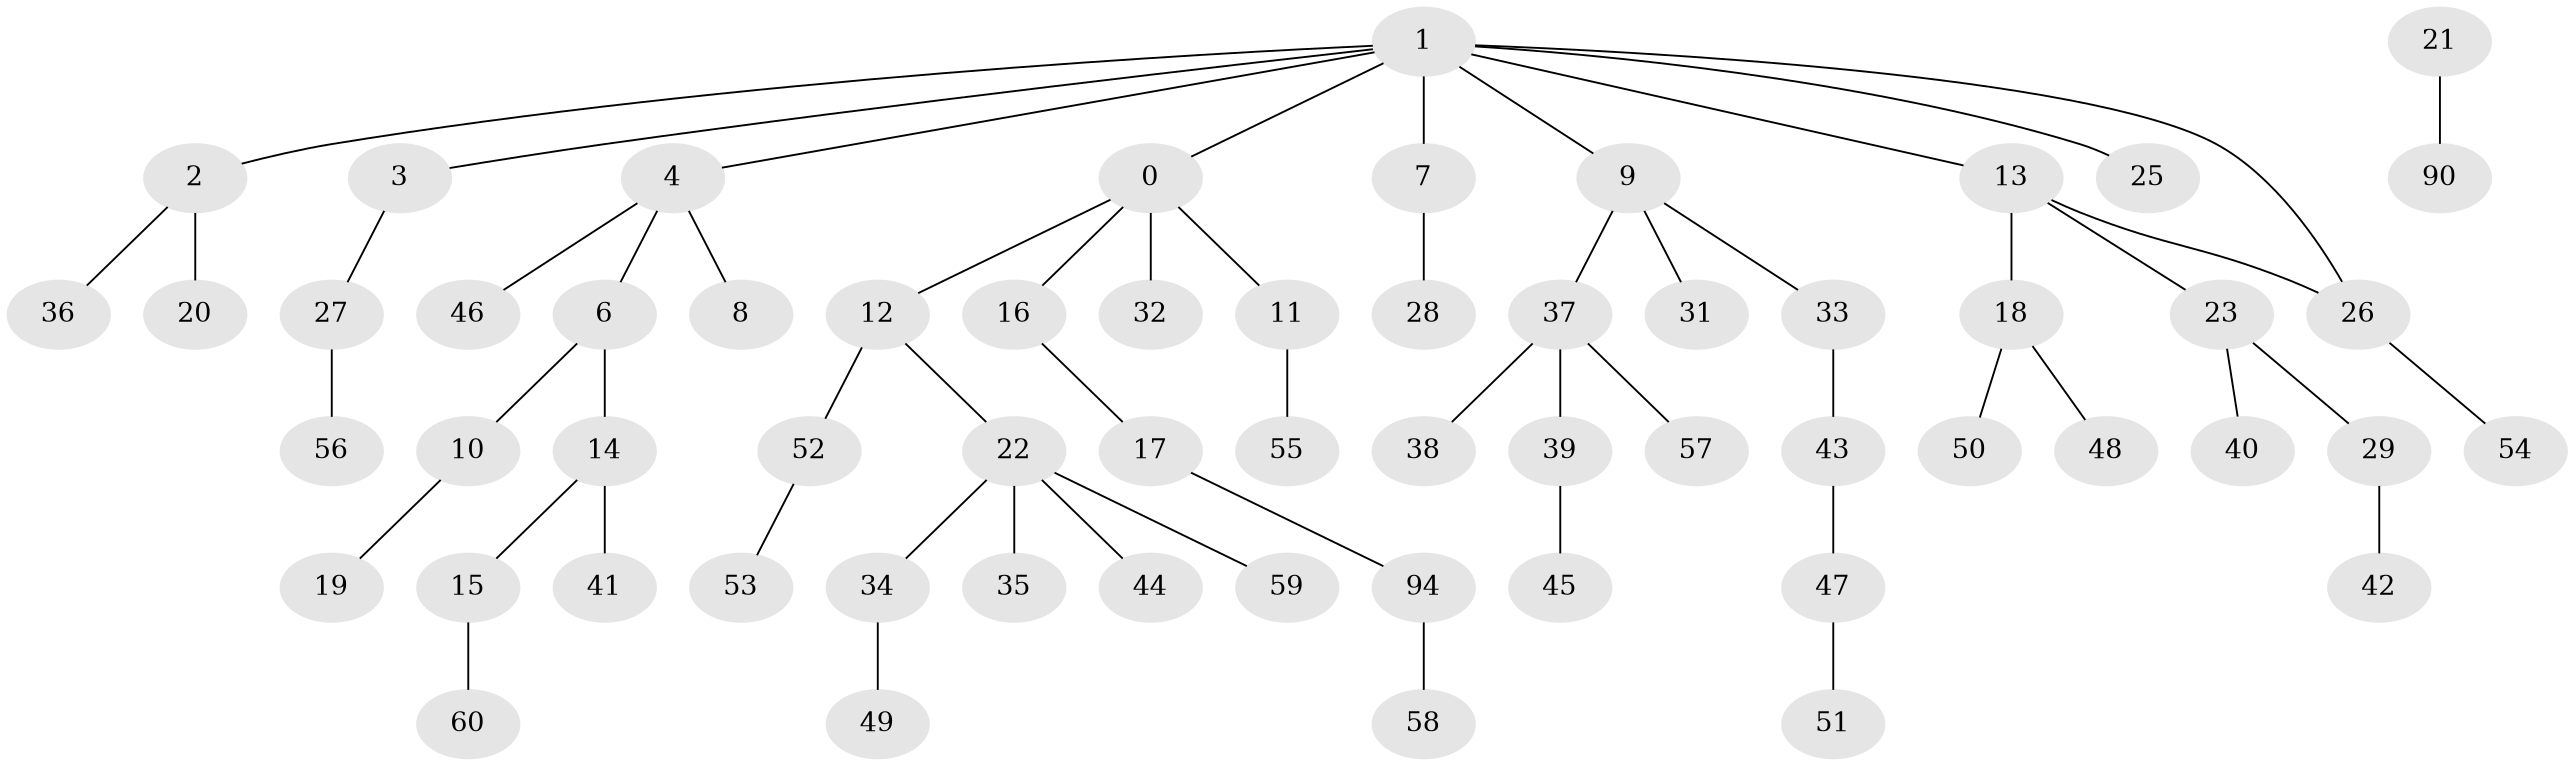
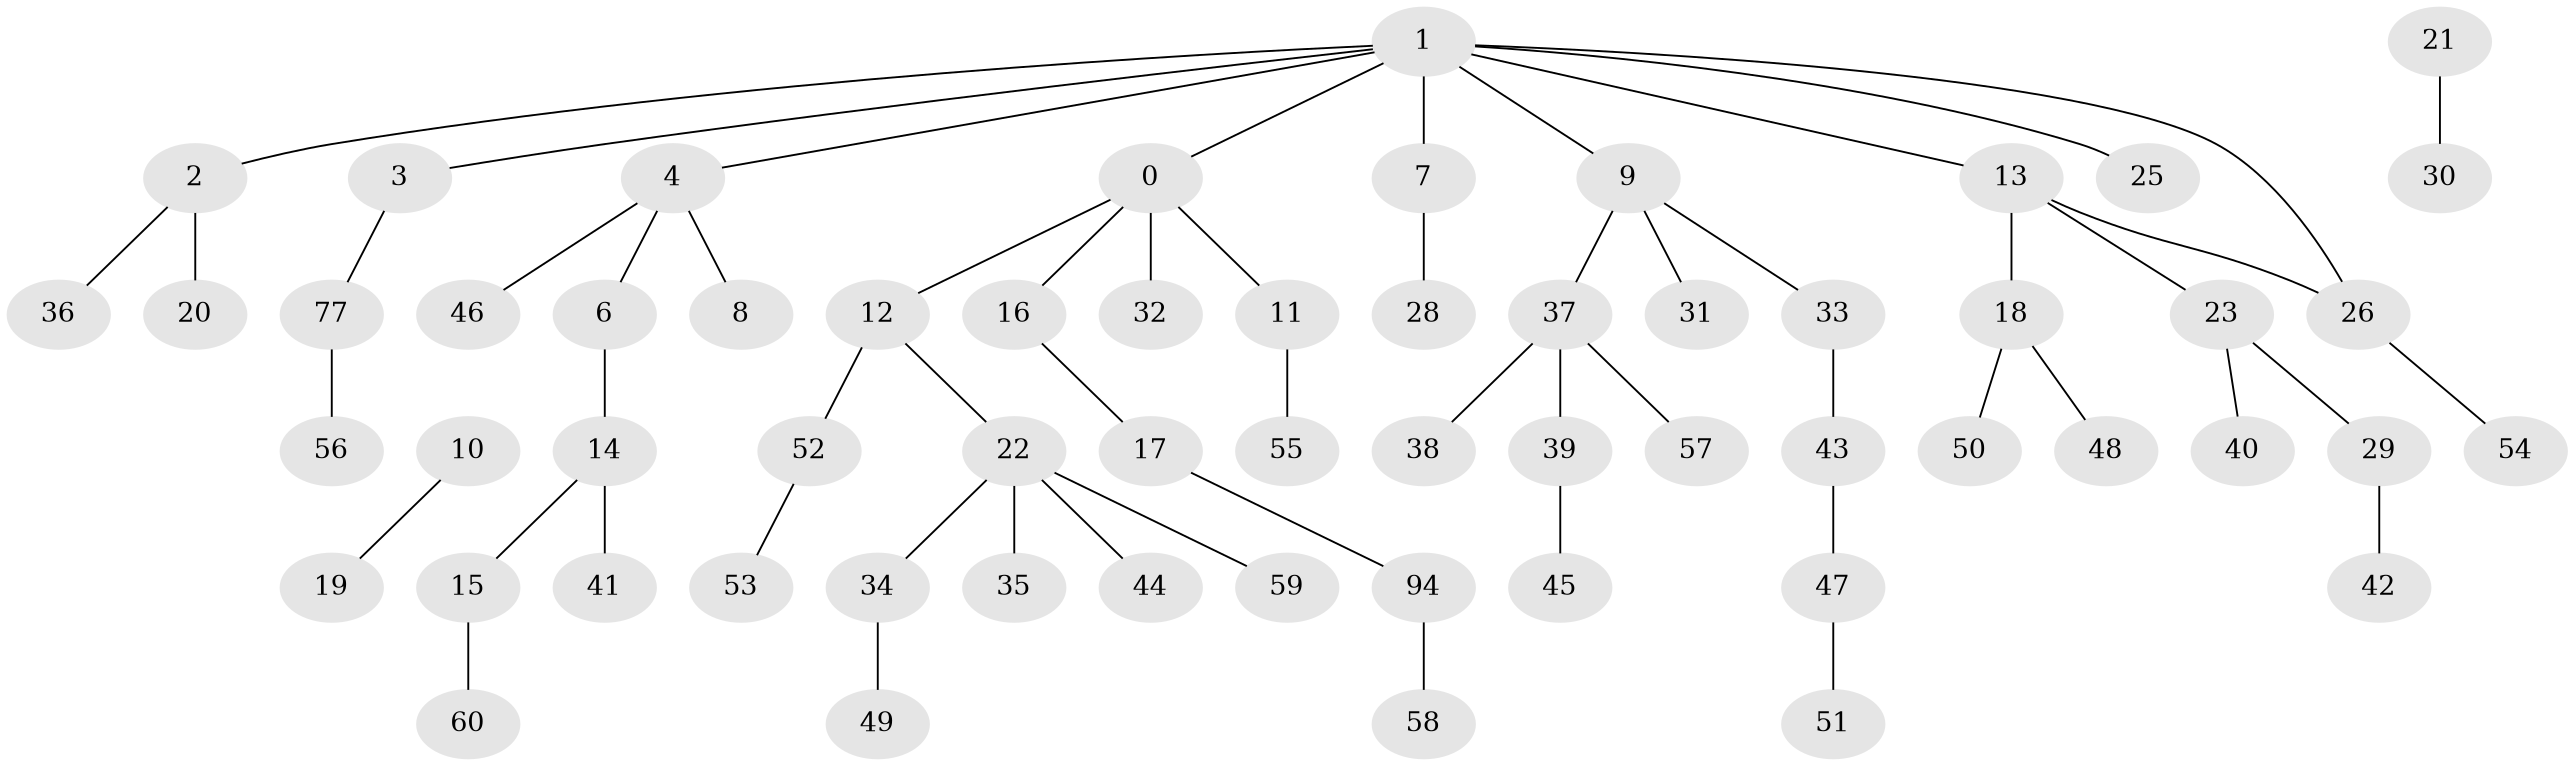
node "90": label "90" -> "30"
node "27": label "27" -> "77"
edge "6" -- "10": removed
